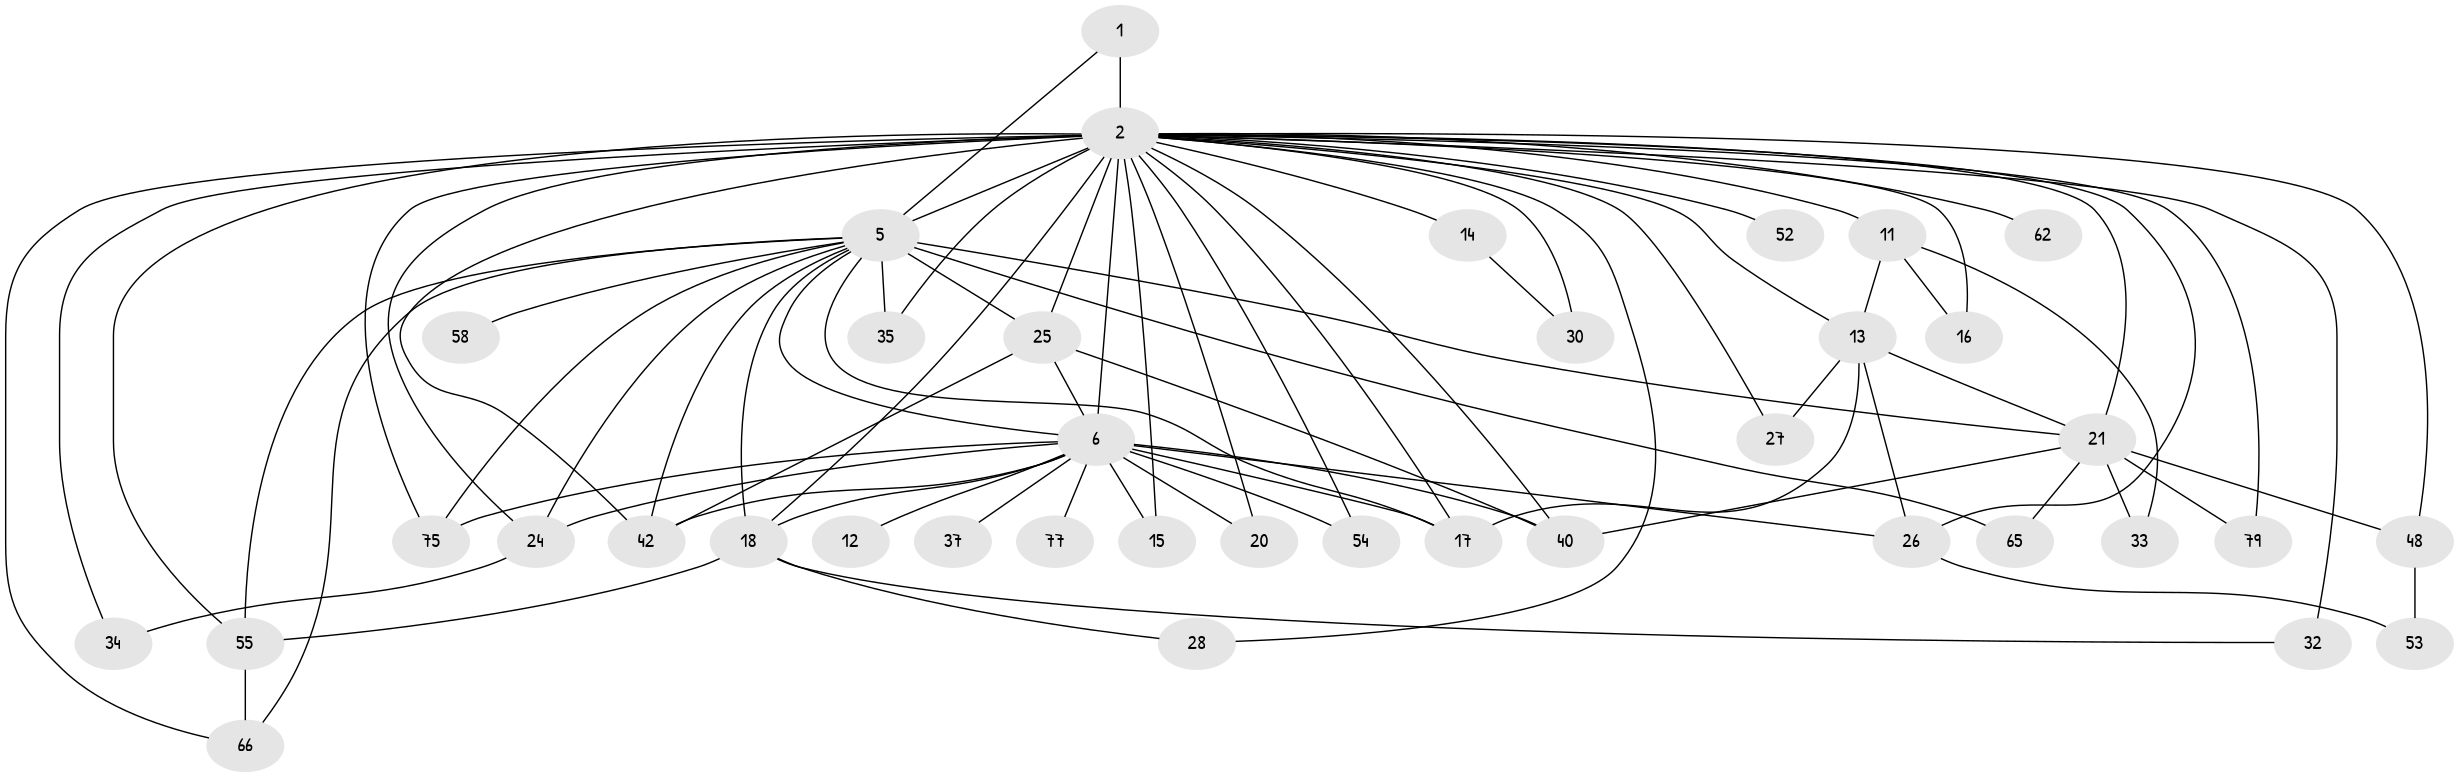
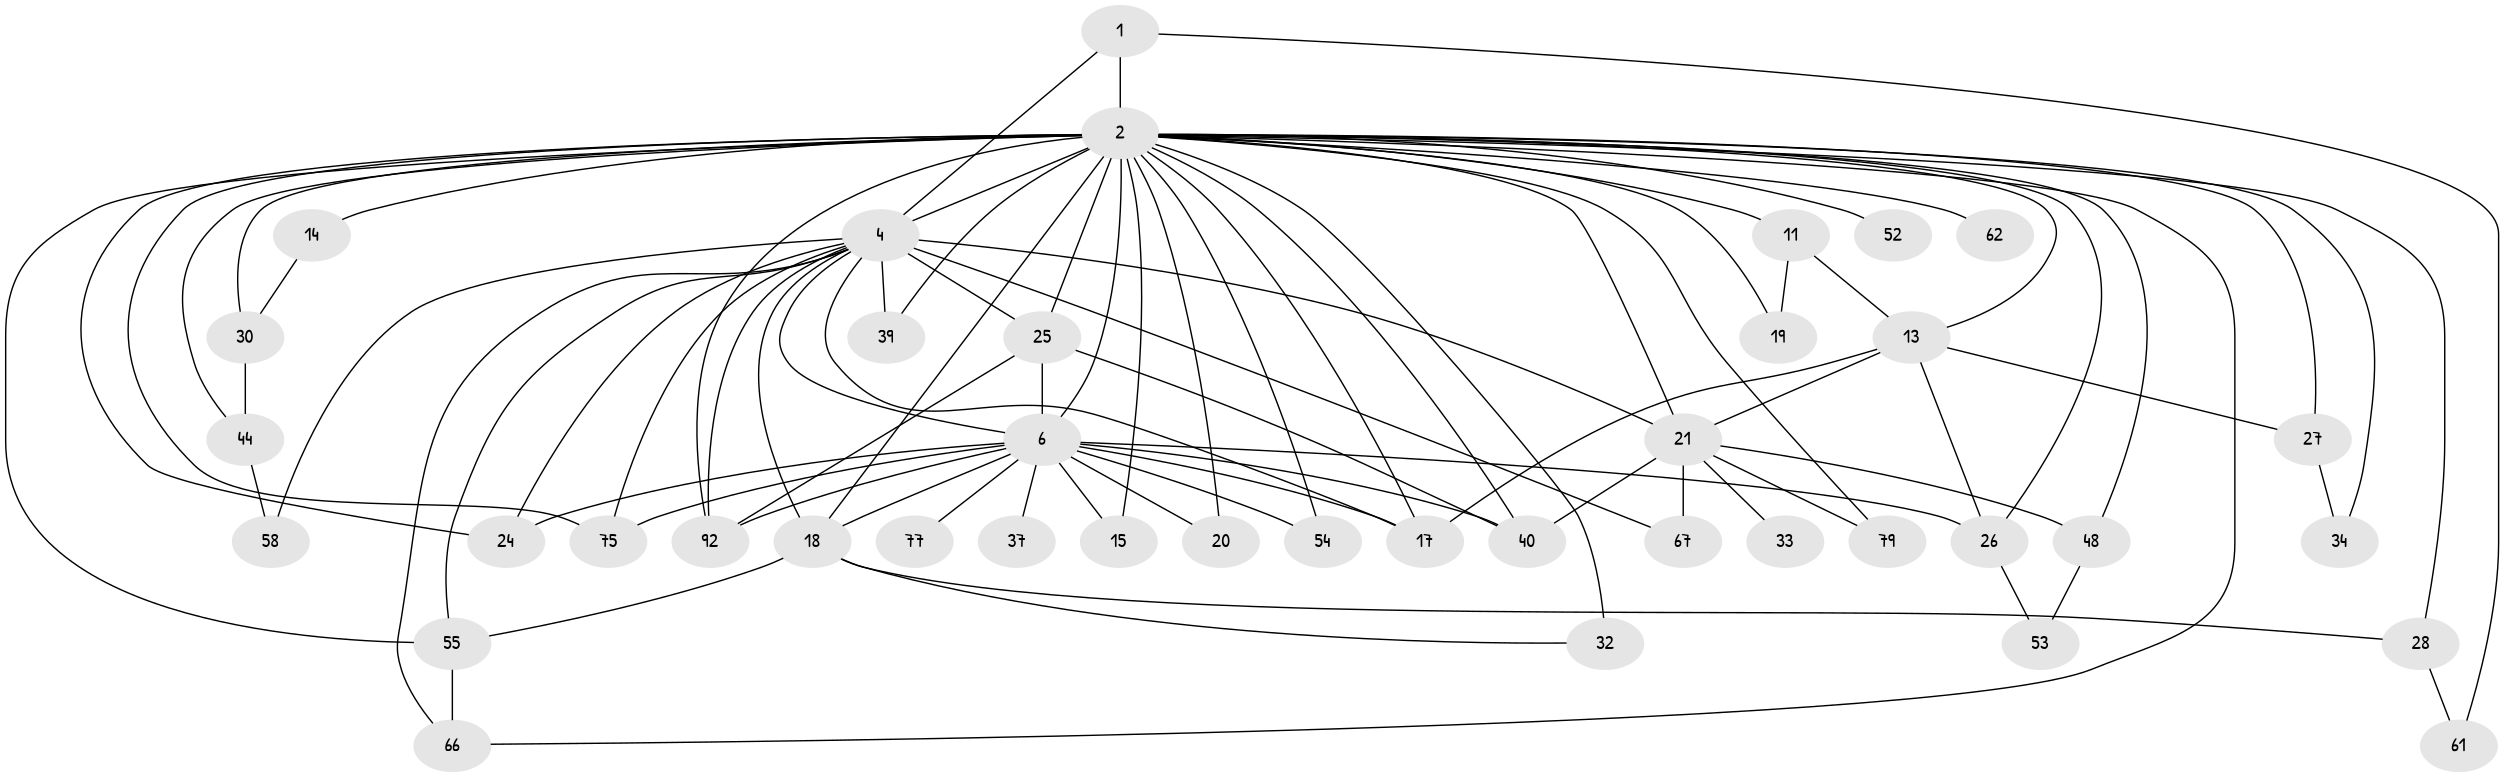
node "5": label "5" -> "4"
node "35": label "35" -> "39"
node "16": label "16" -> "19"
edge "11" -- "33": removed
node "44": added
node "42": label "42" -> "92"
node "12": removed
node "65": label "65" -> "67"
edge "24" -- "34": now "27" -- "34"
node "61": added
